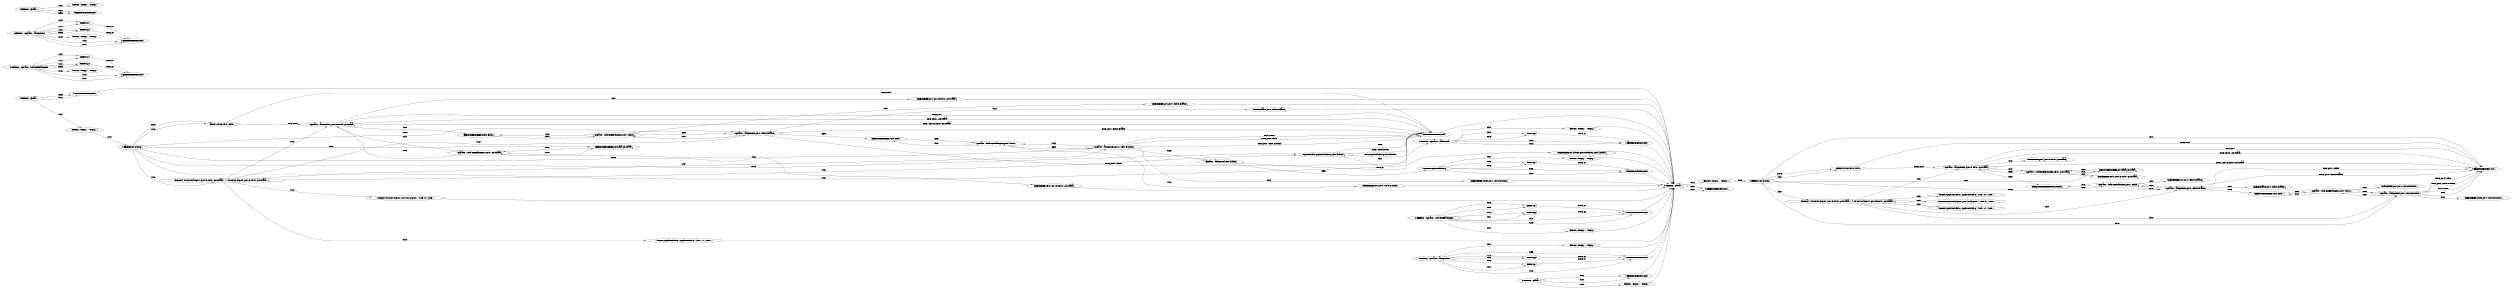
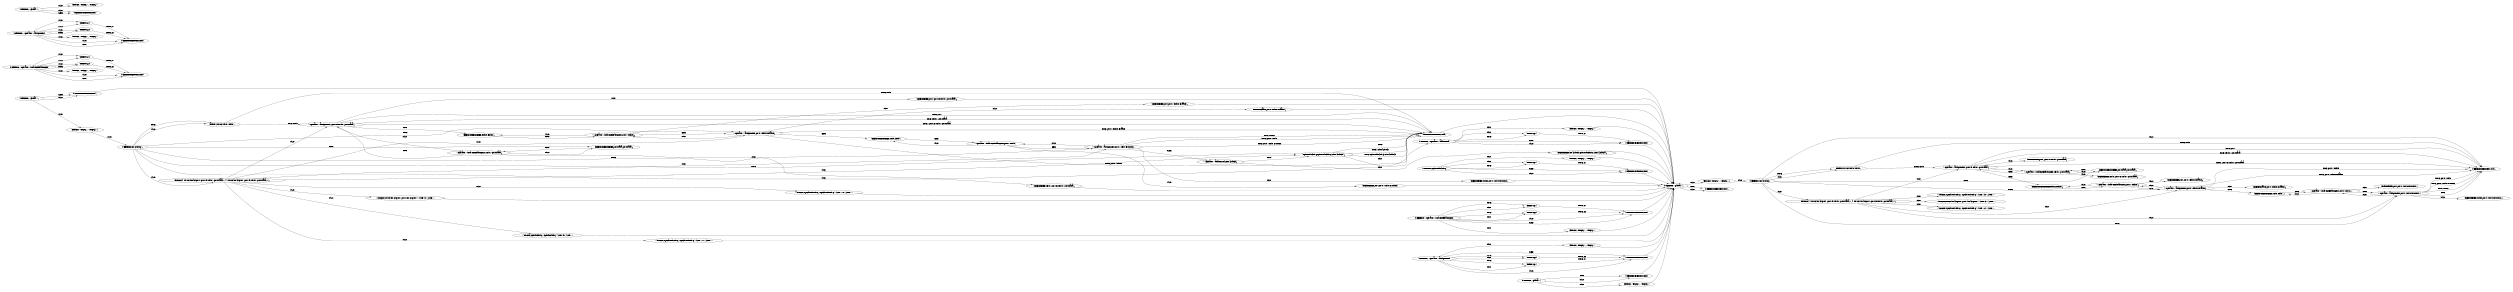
edge "(<operator>.addressOf,&i8042_lock)" -> "(IDENTIFIER,i8042_lock,spin_unlock_irq(&i8042_lock))": label "DDG: p1" -> "AST: "
edge "(<operator>.addressOf,&i8042_lock)" -> "(METHOD,spin_unlock_irq)": now "(<operator>.addressOf,&i8042_lock)" -> "(spin_unlock_irq,spin_unlock_irq(&i8042_lock))"
node "<(LOCAL,synchronize_irq : synchronize_irq)<SUB>18</SUB>>": added
node "<(LOCAL,spin_lock_irq : spin_lock_irq)<SUB>5</SUB>>": added
